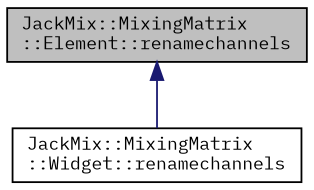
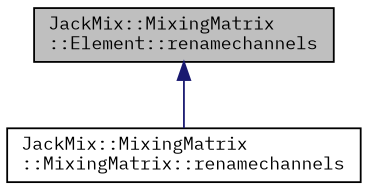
node "JackMix::MixingMatrix ::Widget::renamechannels": label "JackMix::MixingMatrix ::Widget::renamechannels" -> "JackMix::MixingMatrix ::MixingMatrix::renamechannels"
